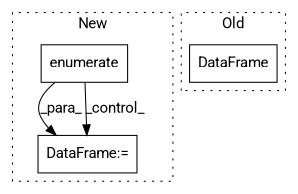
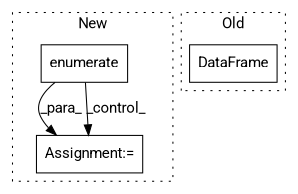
node "DataFrame:=": label "DataFrame:=" -> "Assignment:="
